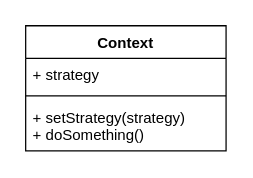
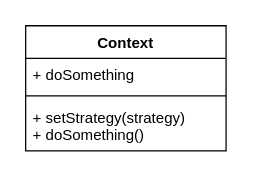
node "+ strategy": label "+ strategy" -> "+ doSomething"
